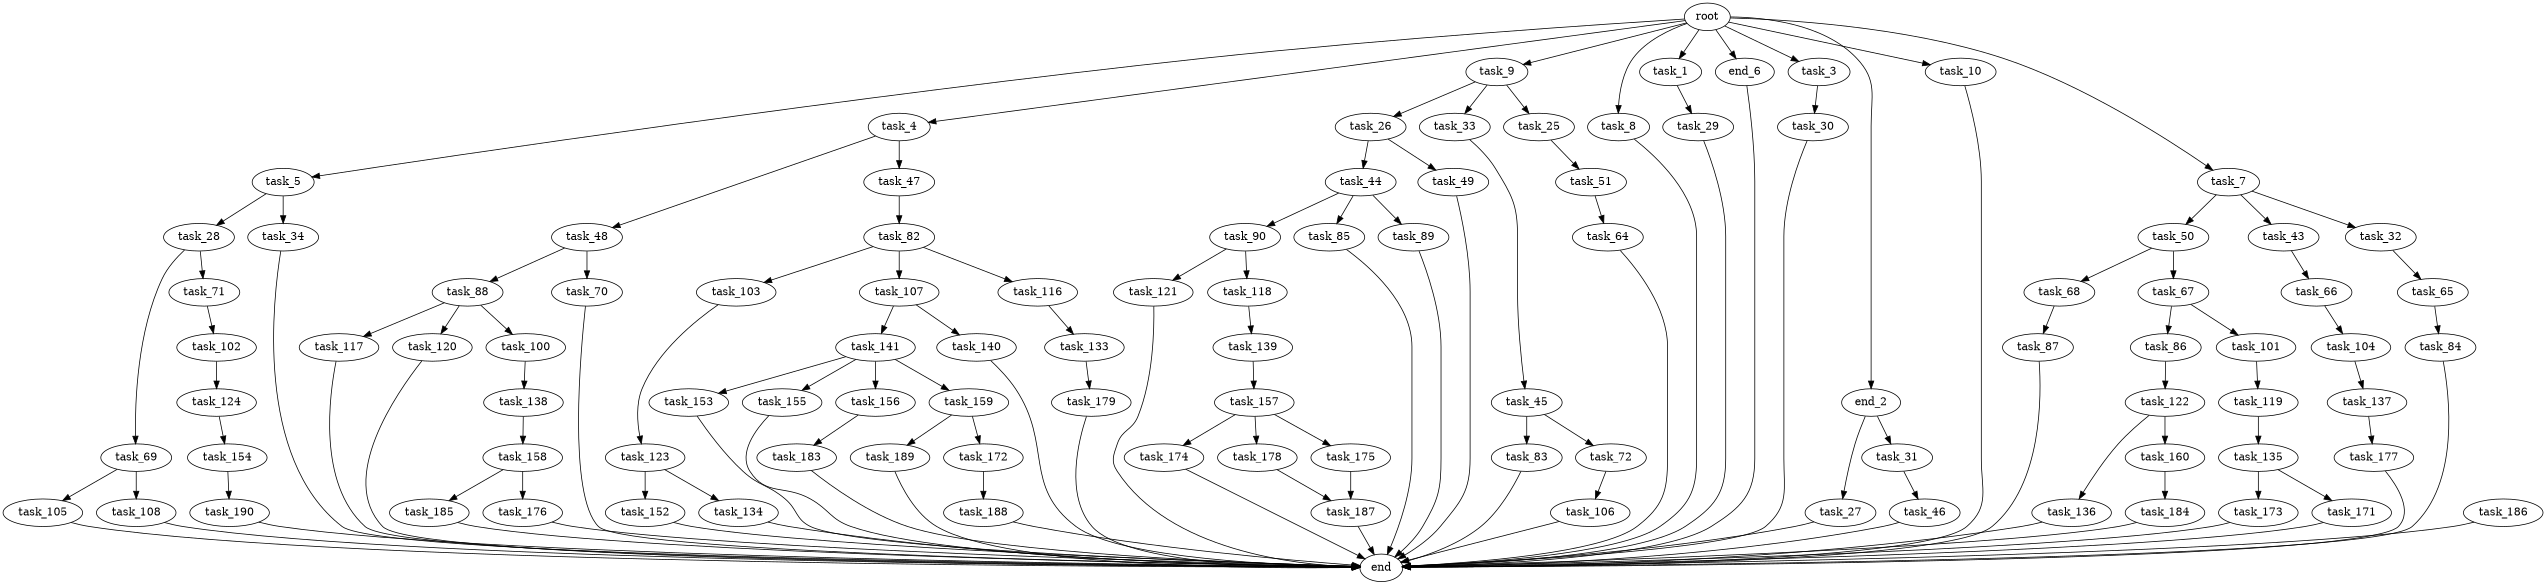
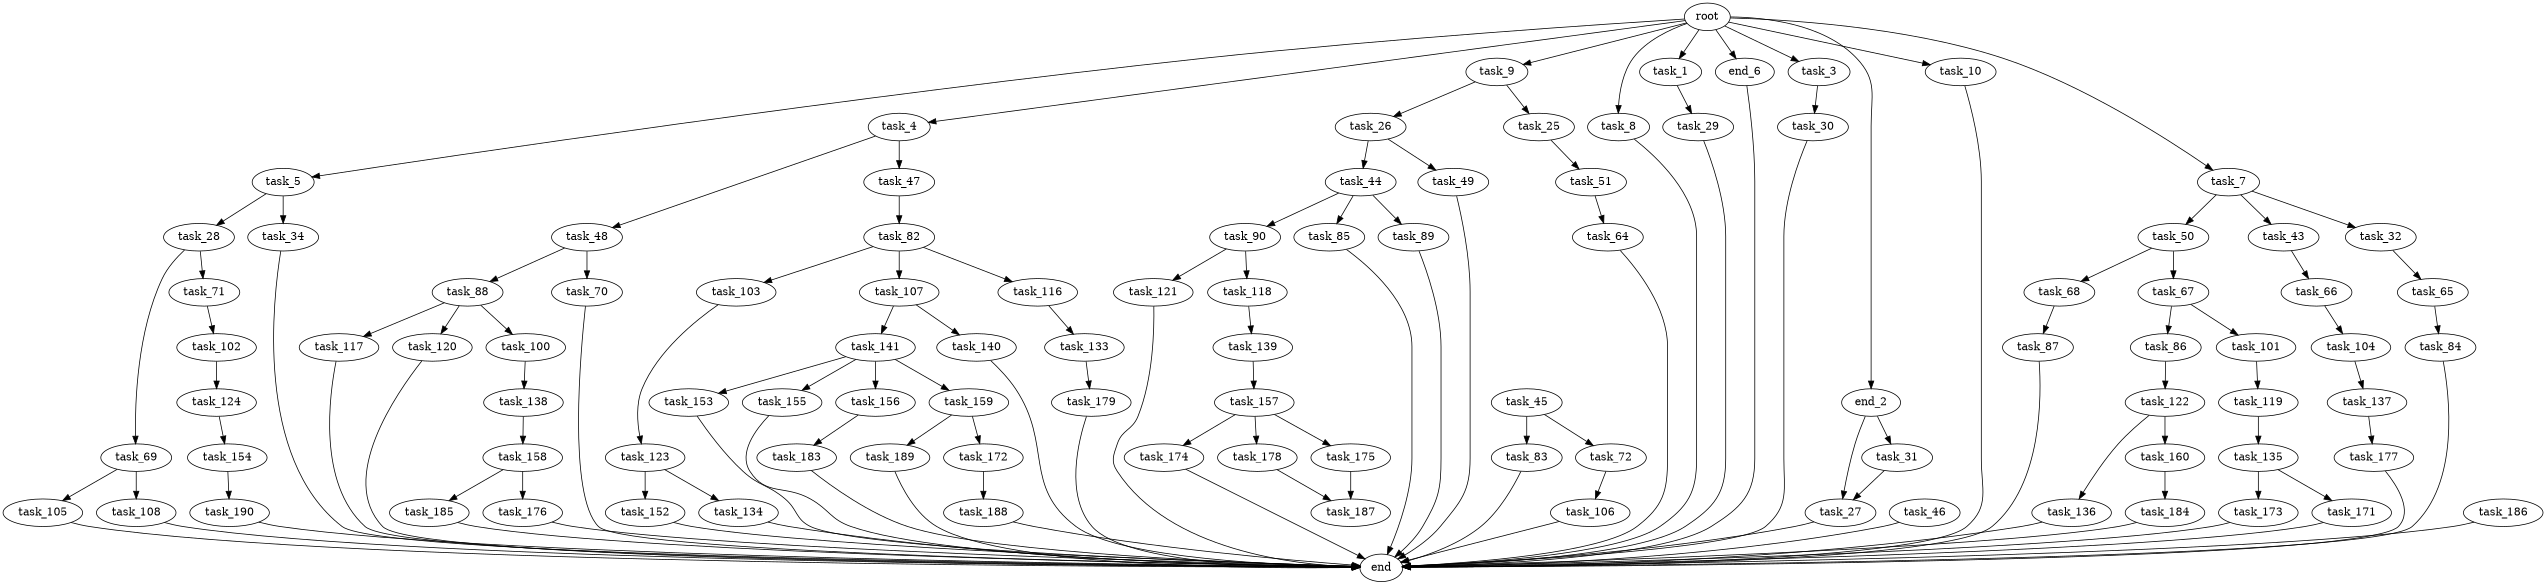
node "task_33": removed
edge "task_31" -> "task_46": now "task_31" -> "task_27"
edge "task_187" -> "end": removed
